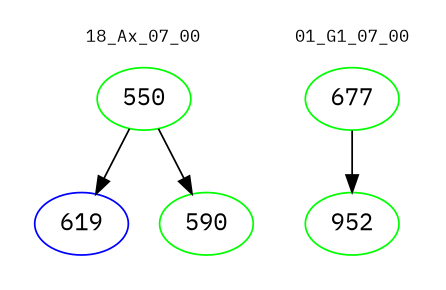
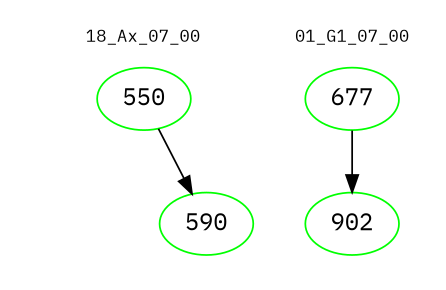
node "619": removed
node "952": label "952" -> "902"
